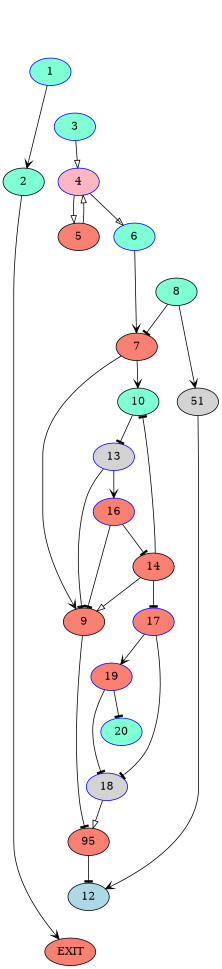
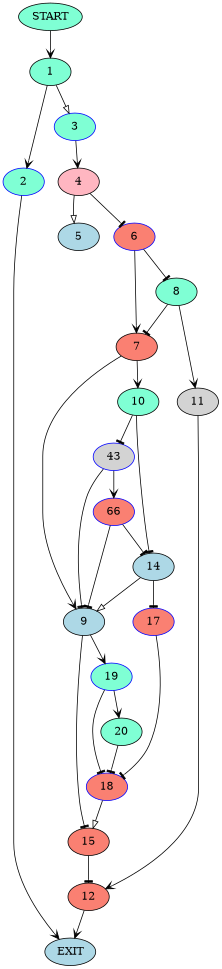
node "START": added
node "1": color blue -> black
edge "1" -> "3": added
edge "3" -> "4": arrowhead onormal -> vee
node "2": color black -> blue
node "4": color blue -> black
edge "4" -> "6": arrowhead onormal -> tee
edge "5" -> "4": removed
node "5": fillcolor salmon -> lightblue
node "6": fillcolor aquamarine -> salmon
edge "6" -> "8": added
node "51": label "51" -> "11"
node "13": label "13" -> "43"
edge "14" -> "10": reversed
node "16": label "16" -> "66"
node "14": fillcolor salmon -> lightblue
node "9": fillcolor salmon -> lightblue
edge "17" -> "19": now "9" -> "19"
node "19": fillcolor salmon -> aquamarine
edge "19" -> "20": arrowhead tee -> vee
node "20": color blue -> black
edge "20" -> "18": added
node "18": fillcolor lightgrey -> salmon
node "95": label "95" -> "15"
node "12": fillcolor lightblue -> salmon
edge "12" -> "EXIT": added
node "EXIT": fillcolor salmon -> lightblue
